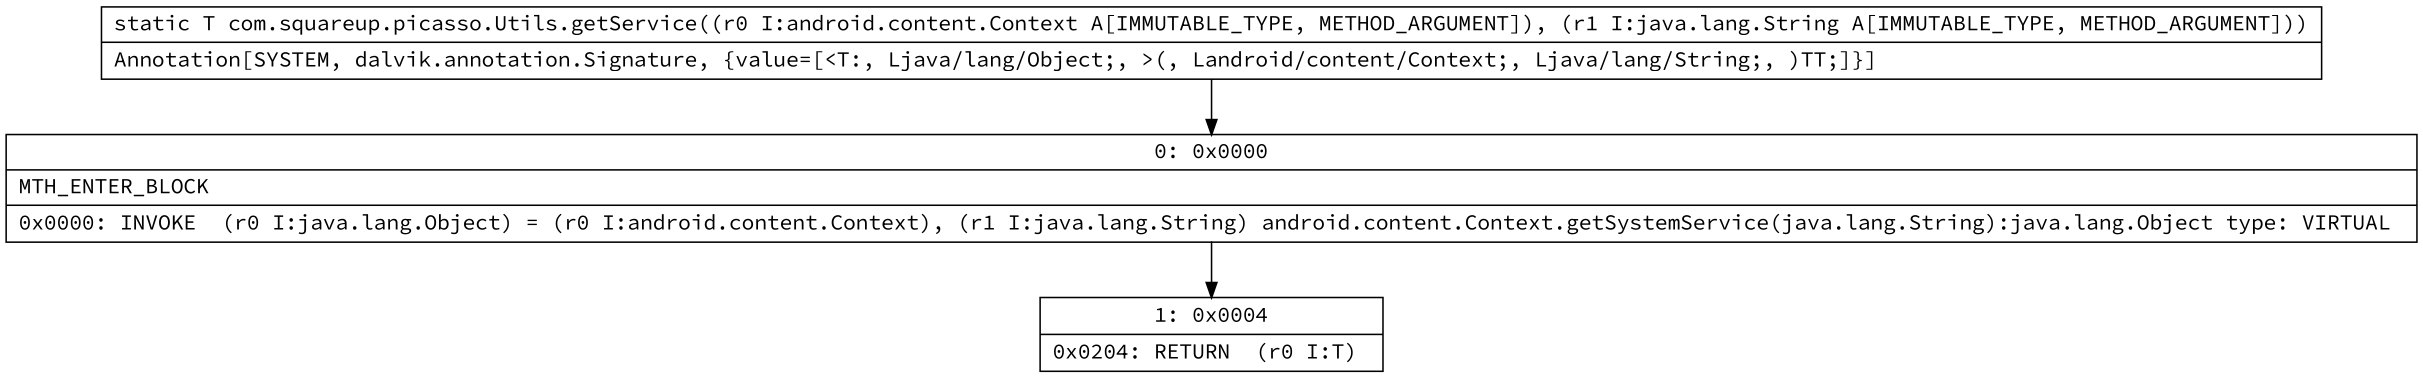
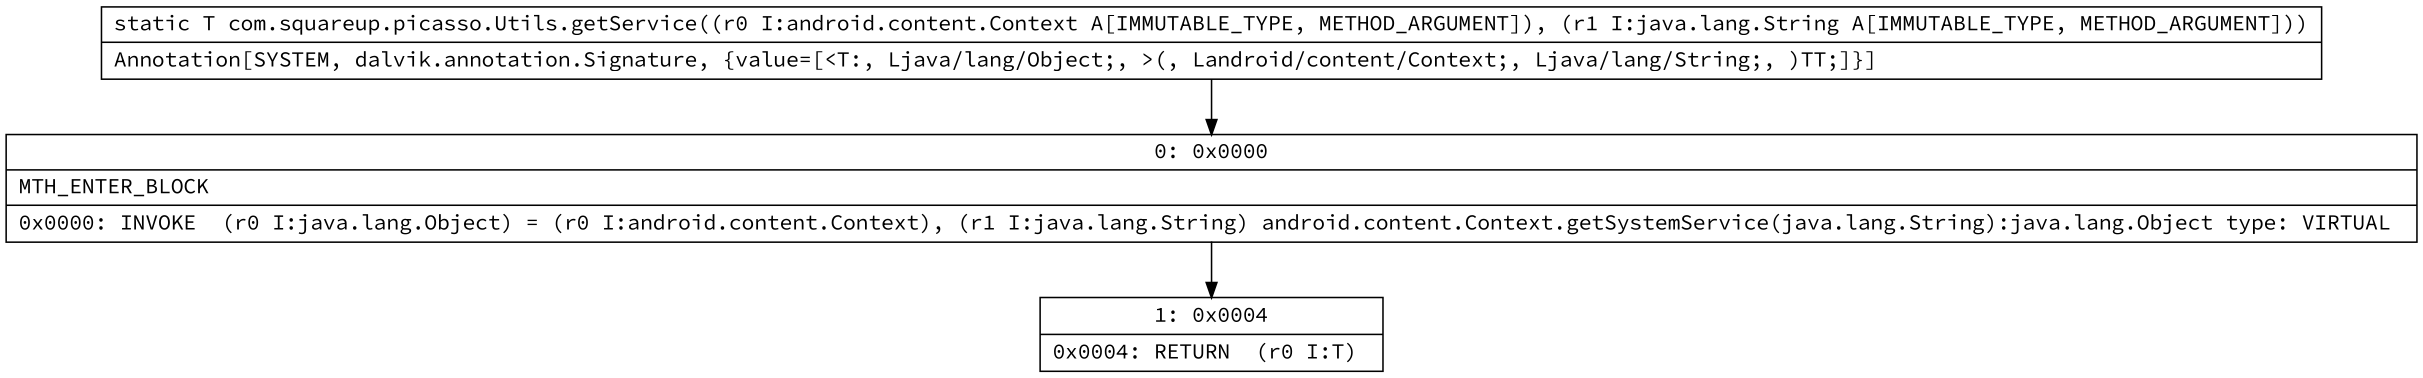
node "1: 0x0004": text "0x0204: RETURN  (r0 I:T)" -> "0x0004: RETURN  (r0 I:T)"
